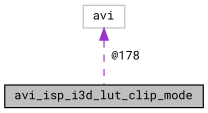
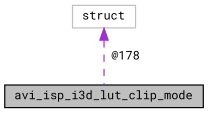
node "avi": label "avi" -> "struct"
